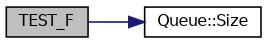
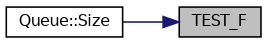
edge "TEST_F" -> "Queue::Size": reversed
